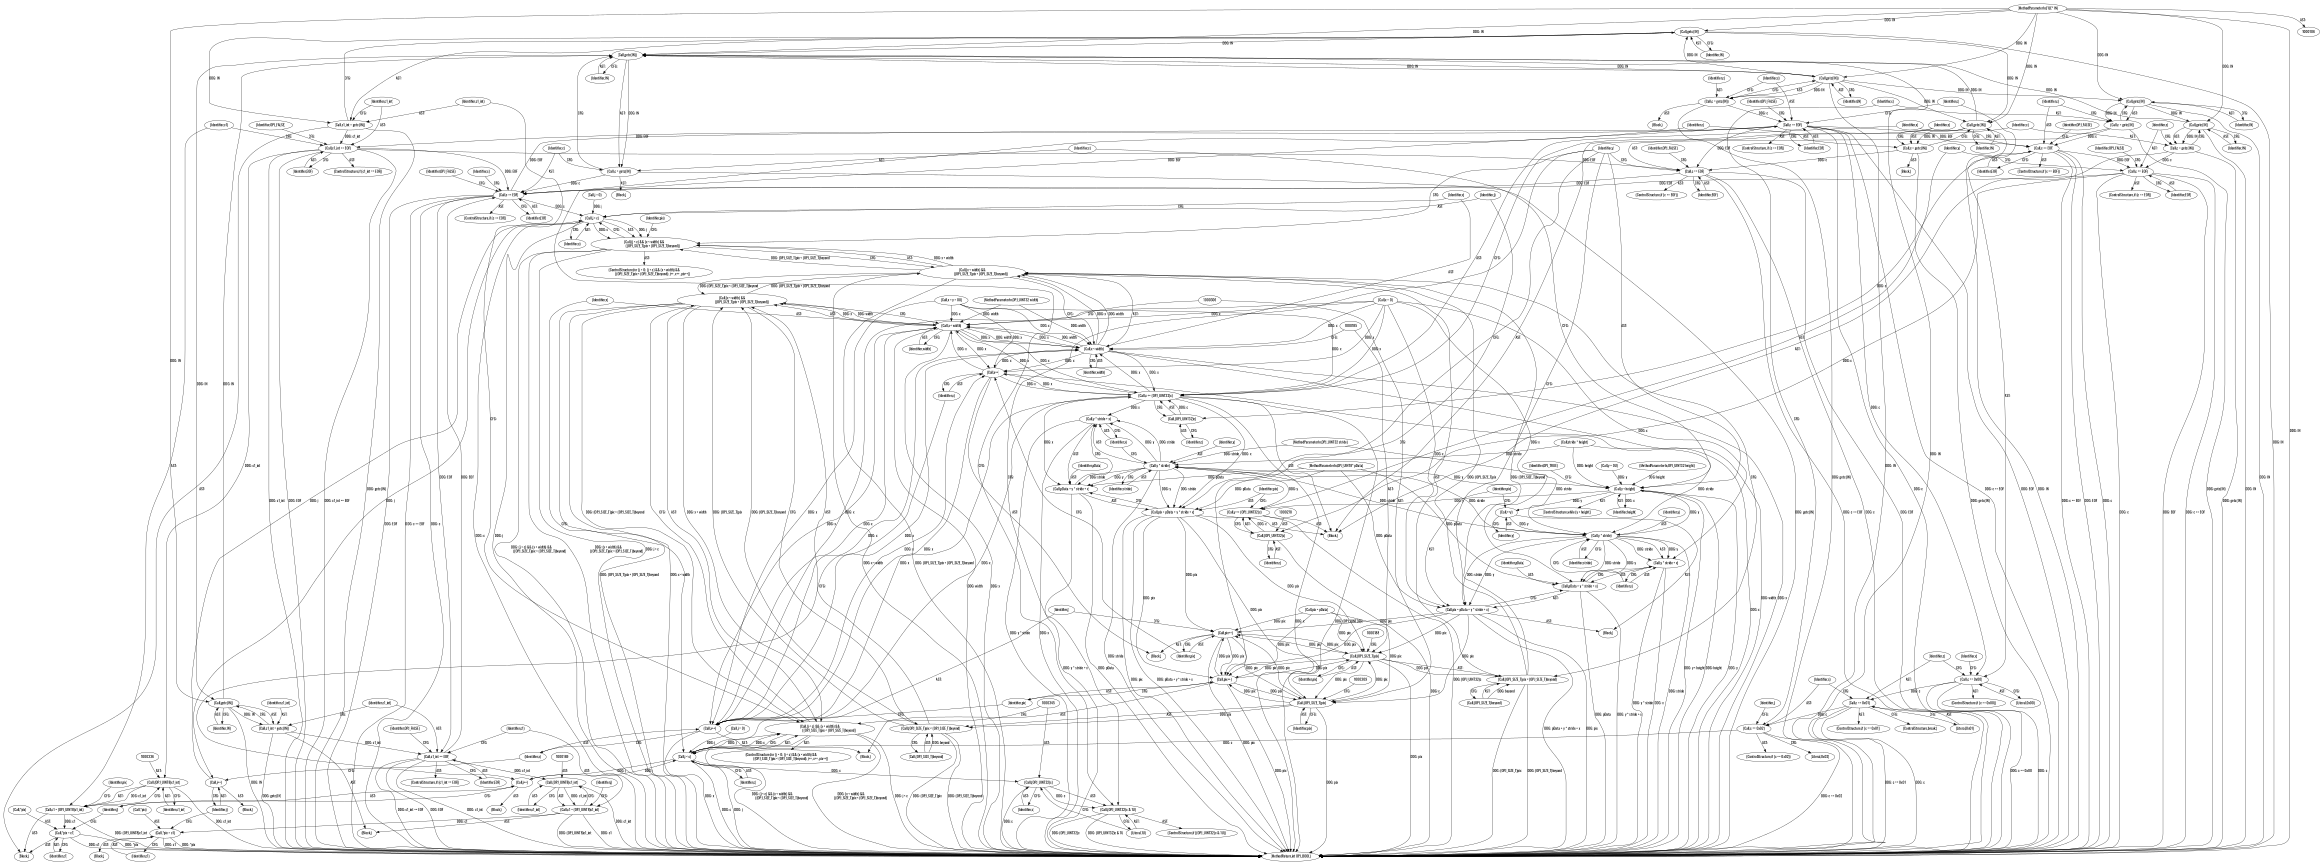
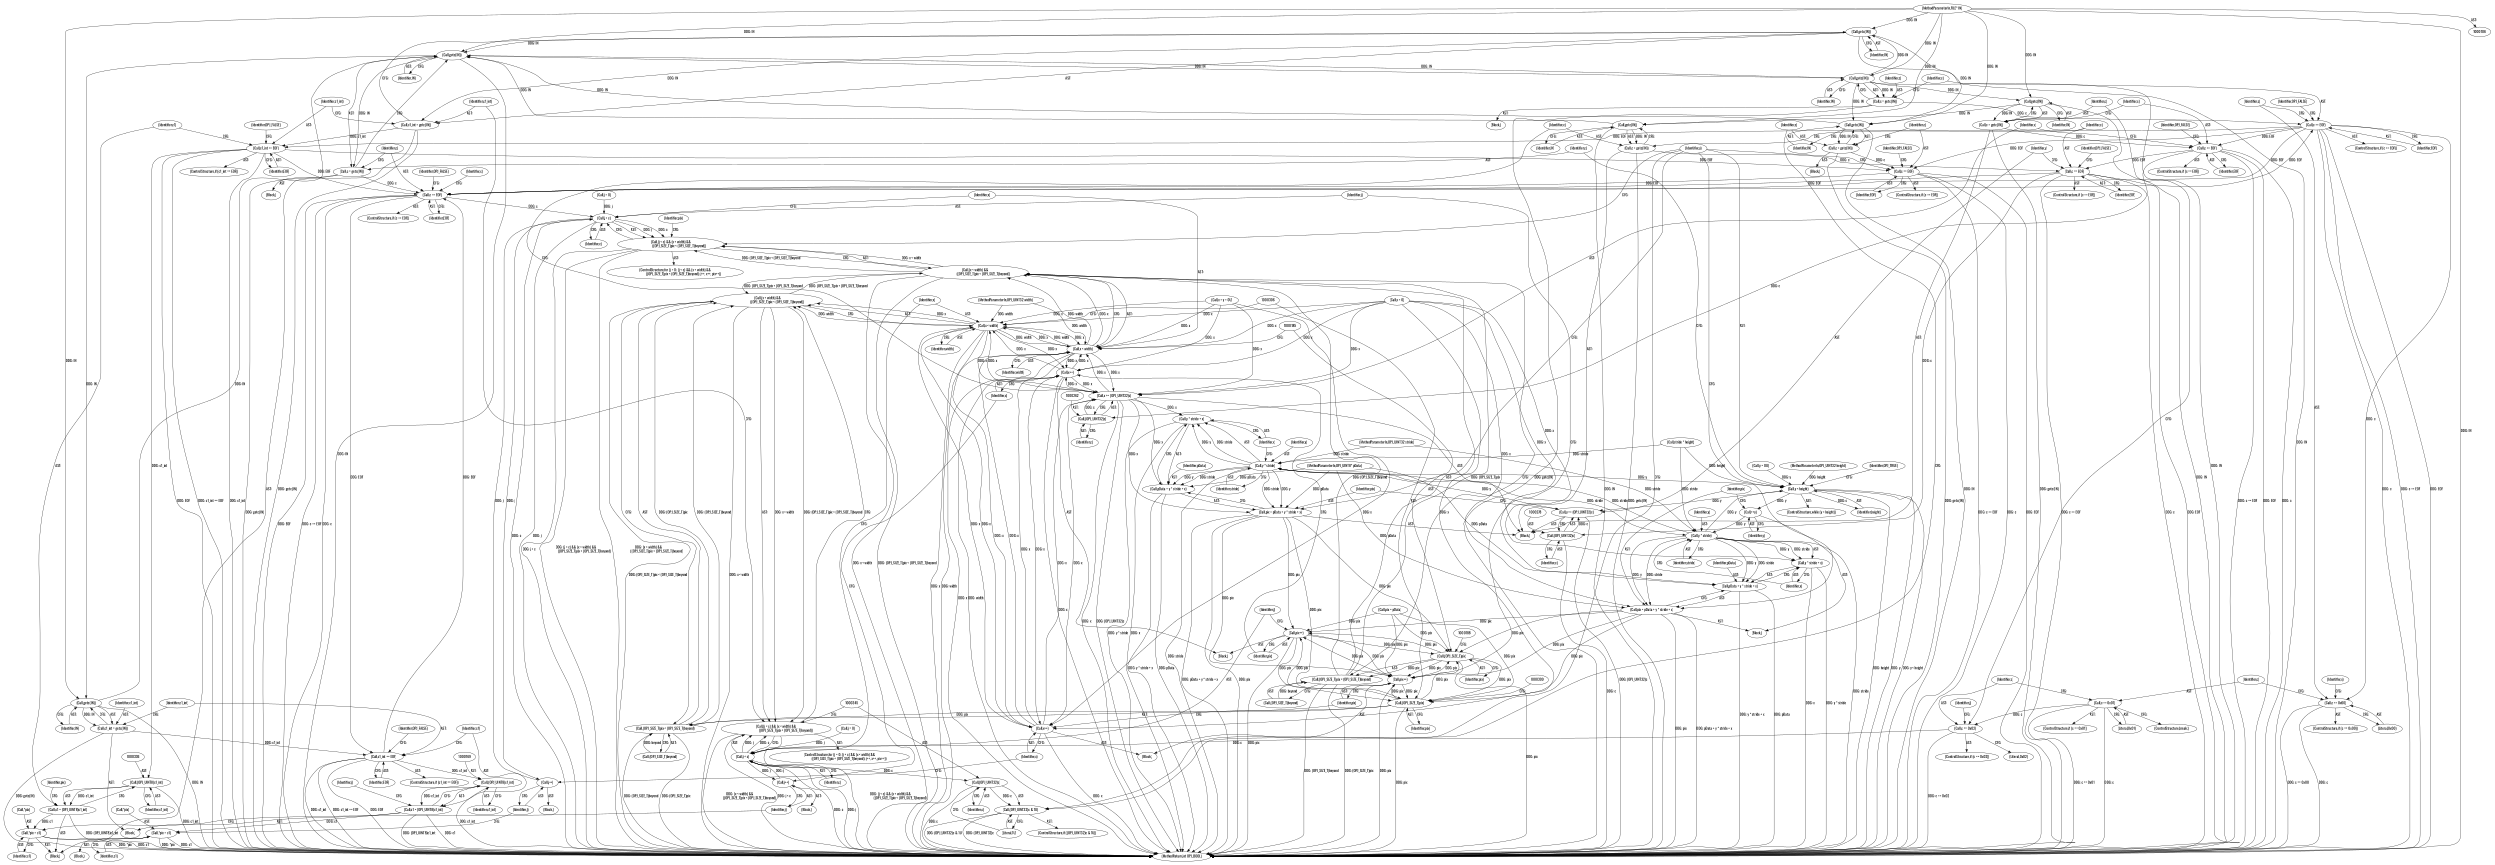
node "1000262": added
edge "(Call,c == 0x00)" -> "(Call,c == 0x01)": removed, label "DDG: c"
